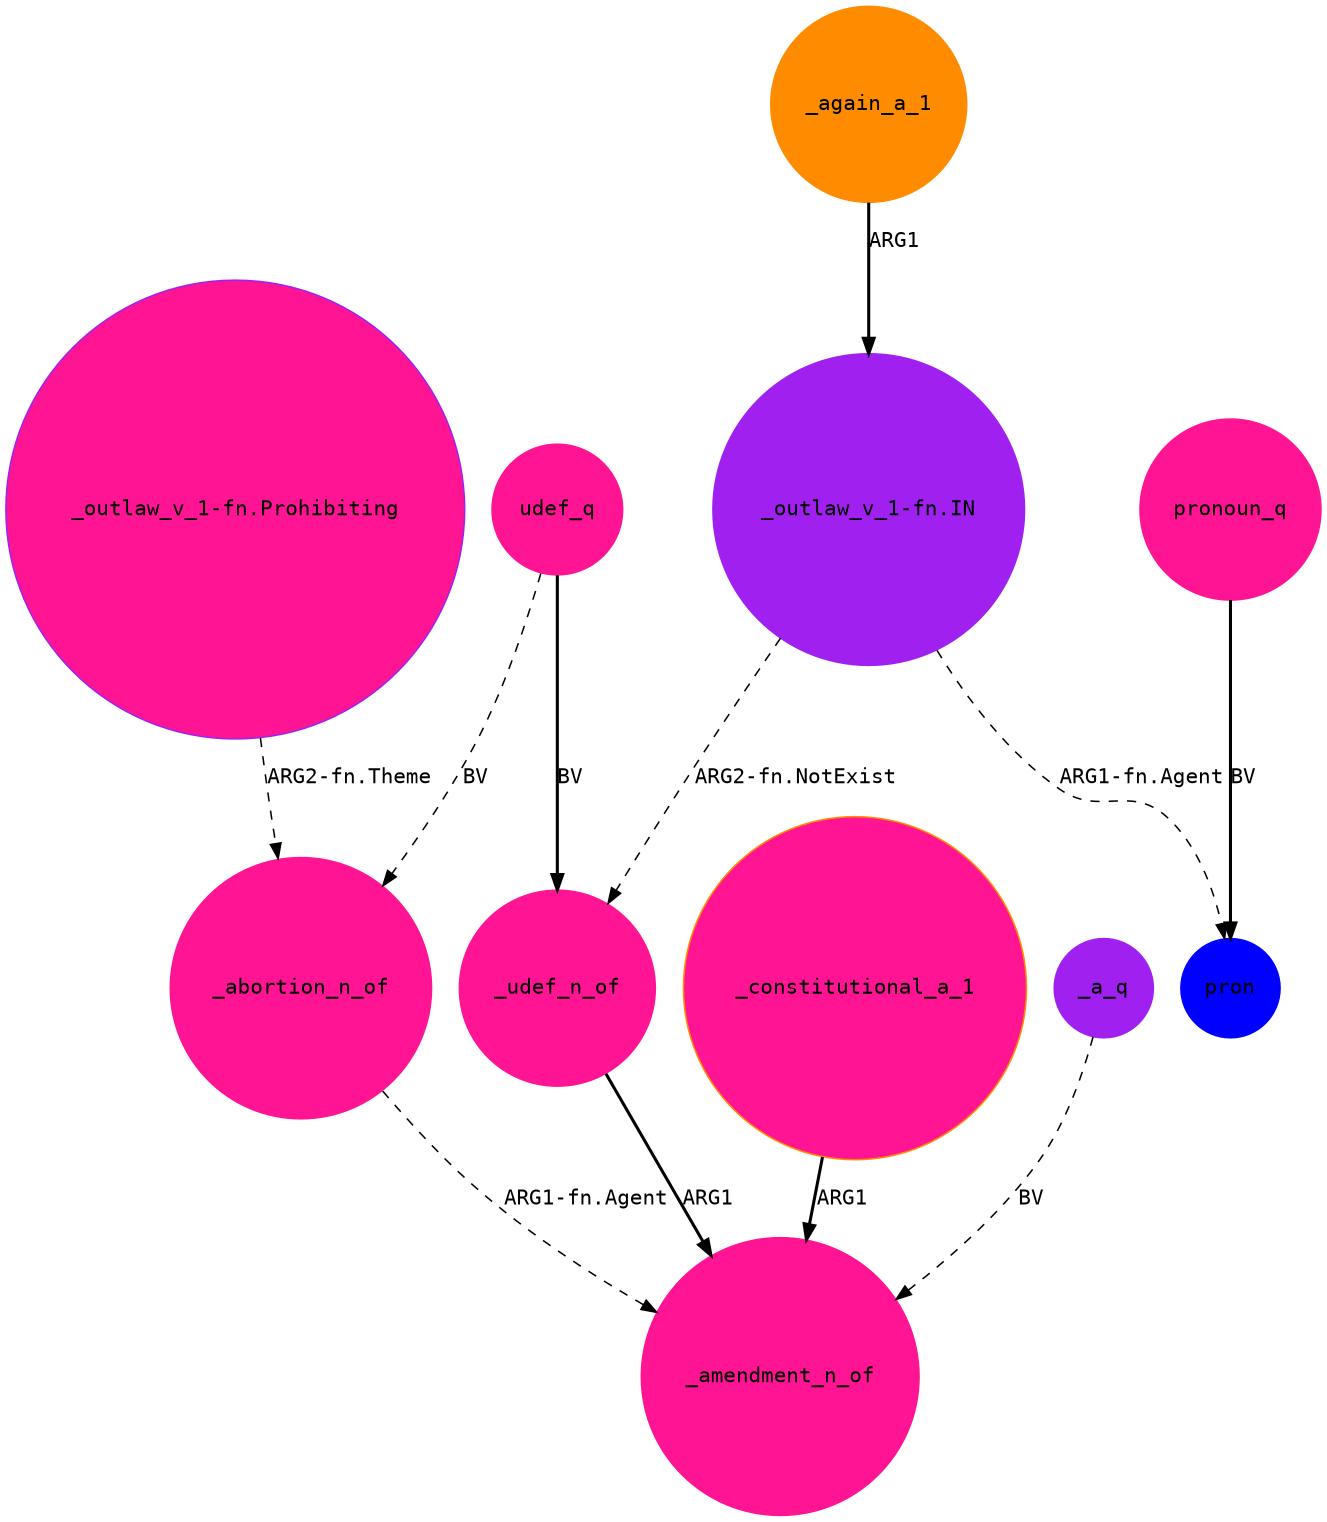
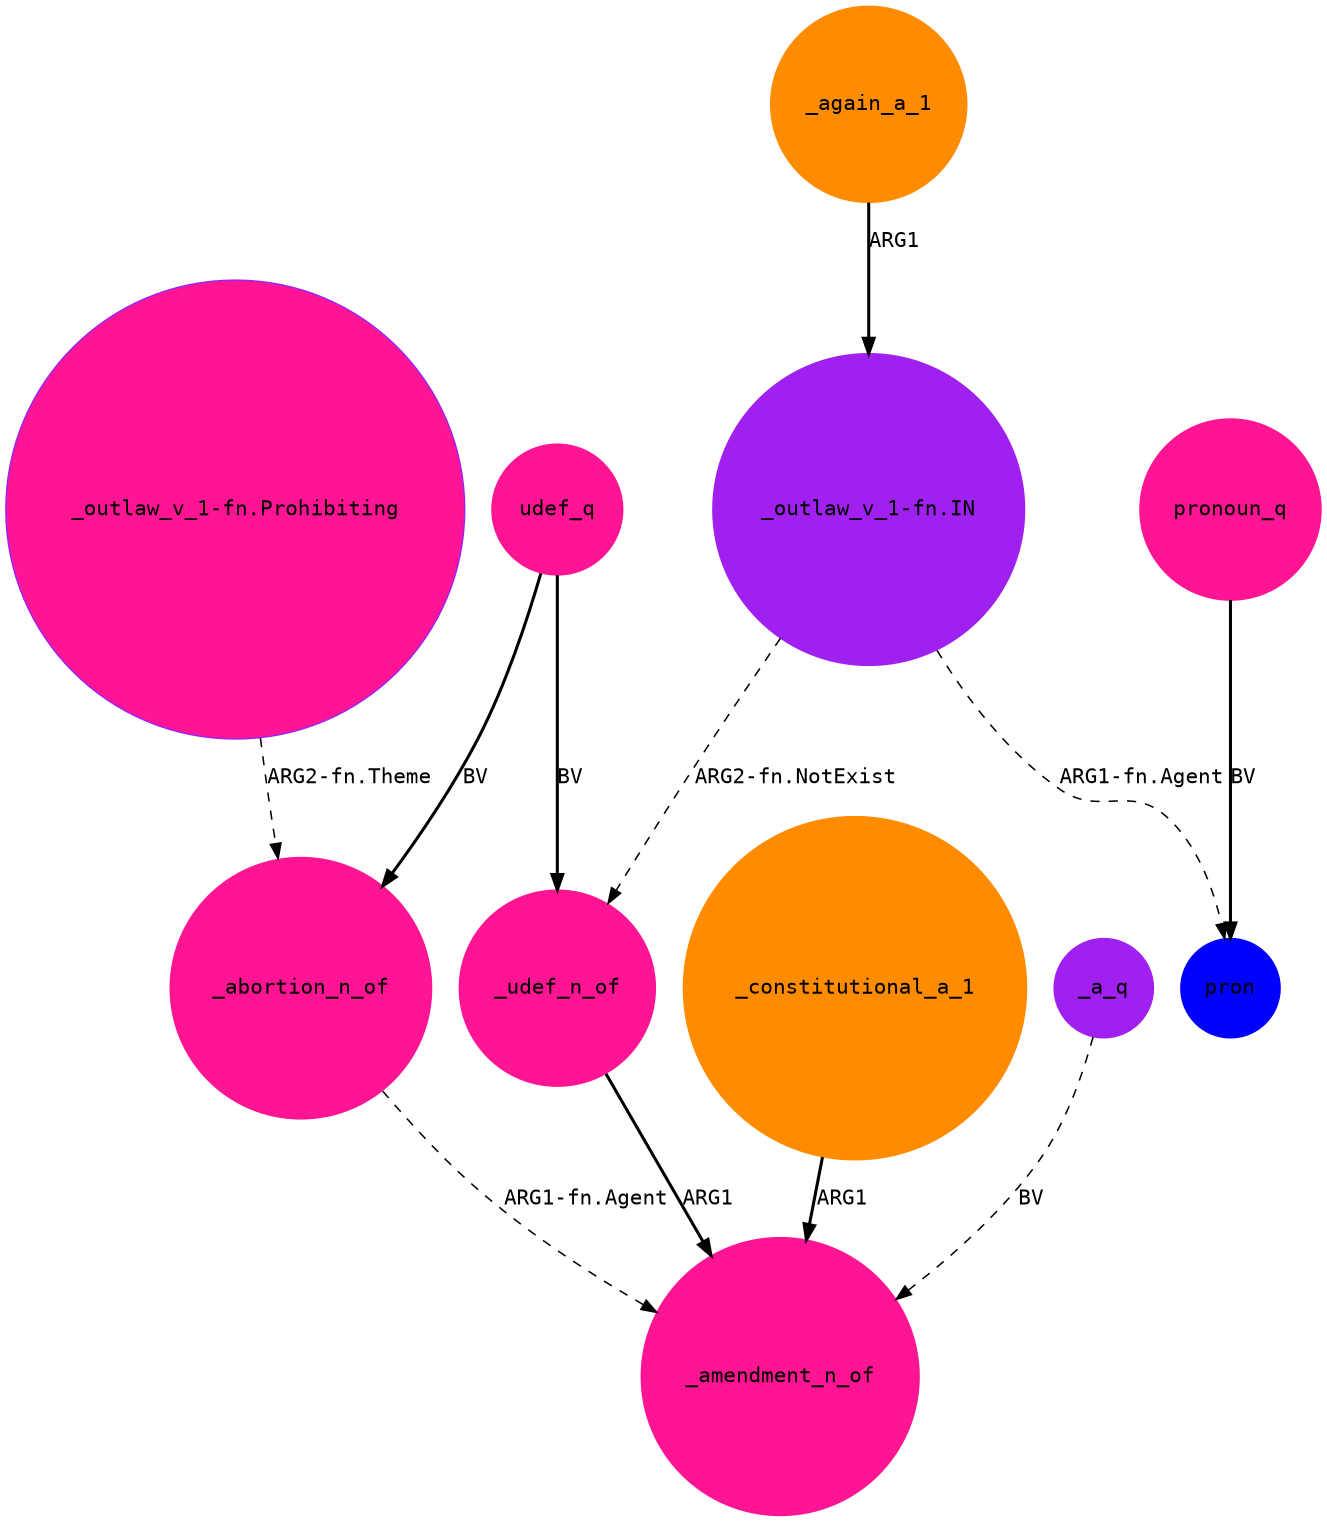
edge "udef_q" -> "_abortion_n_of": style dashed -> bold
node "_constitutional_a_1": fillcolor deeppink -> darkorange
